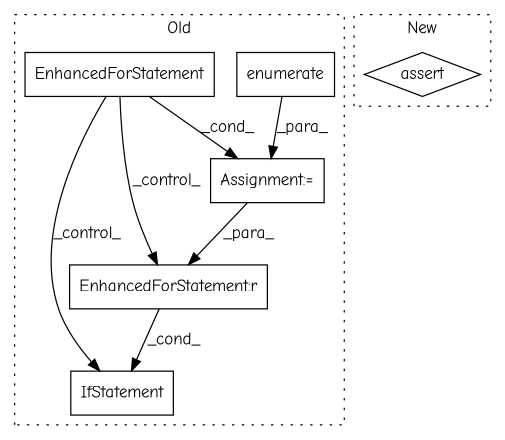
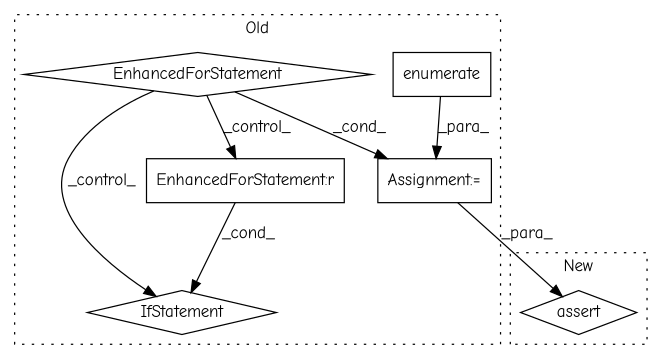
node "EnhancedForStatement": shape box -> diamond
edge "Assignment:=" -> "EnhancedForStatement:r": now "Assignment:=" -> "assert"
node "IfStatement": shape box -> diamond
